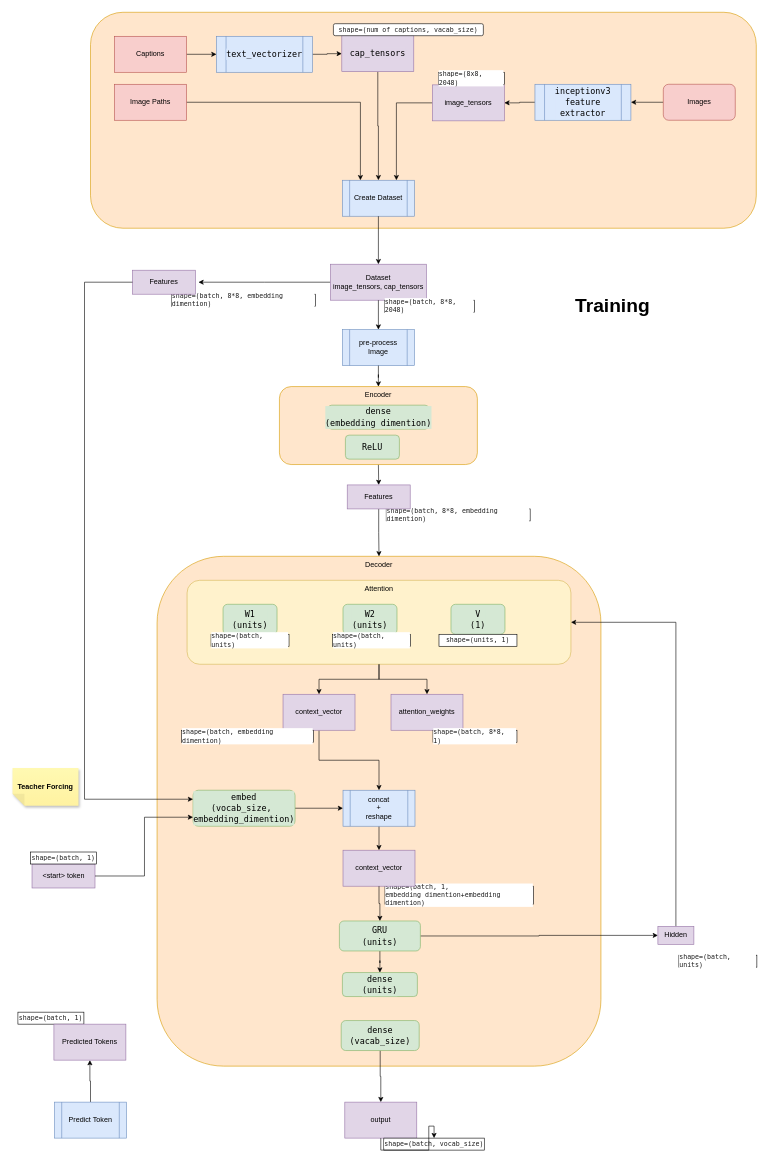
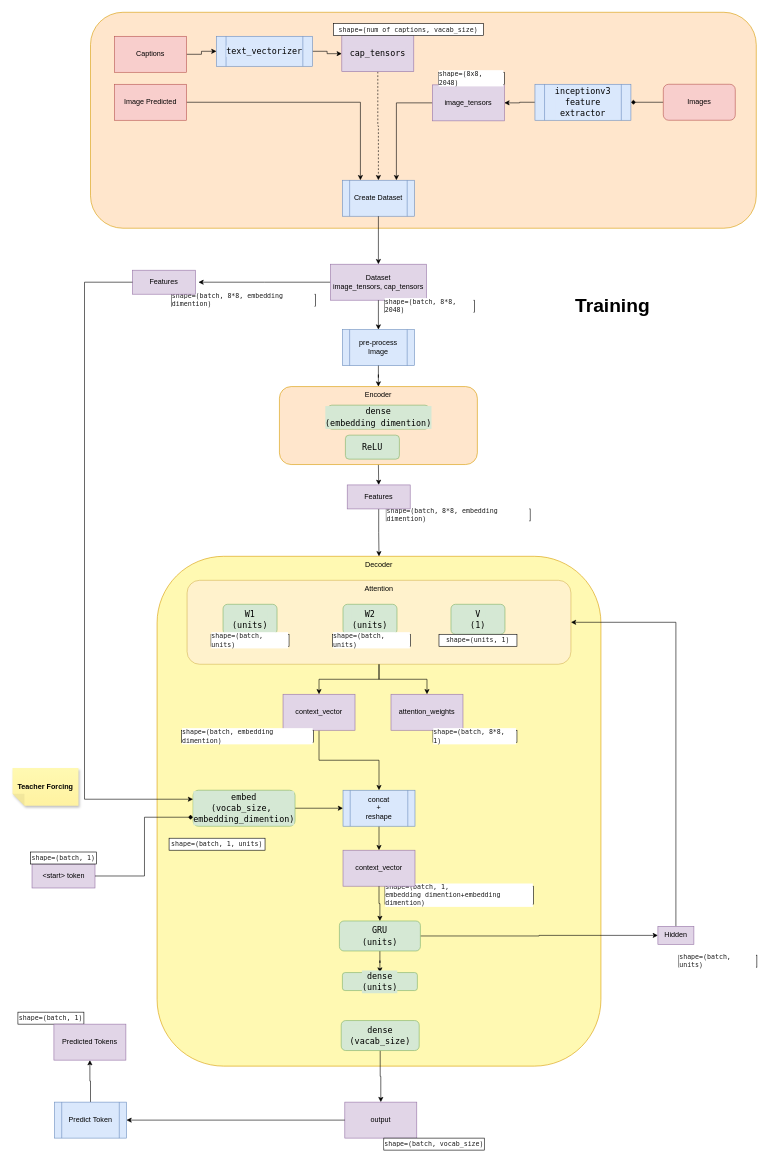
node "shape=(num of captions, vacab_size)": shape rounded rectangle -> rectangle
node "text_vectorizer": size 96x36 -> 96x30
node "Image Paths": label "Image Paths" -> "Image Predicted"
edge "Images" -> "inceptionv3 feature extractor": arrowhead classic -> diamond
edge "cap_tensors" -> "Create Dataset": style solid -> dashed
node "Decoder": fillcolor #ffe6cc -> #fff9b2
edge "<start> token" -> "embed (vocab_size, embedding_dimention)": arrowhead classic -> diamond
node "shape=(batch, 1, units)": added
node "dense (units)": size 75x24 -> 75x18
edge "output" -> "shape=(batch, vocab_size)": now "output" -> "Predict Token"
